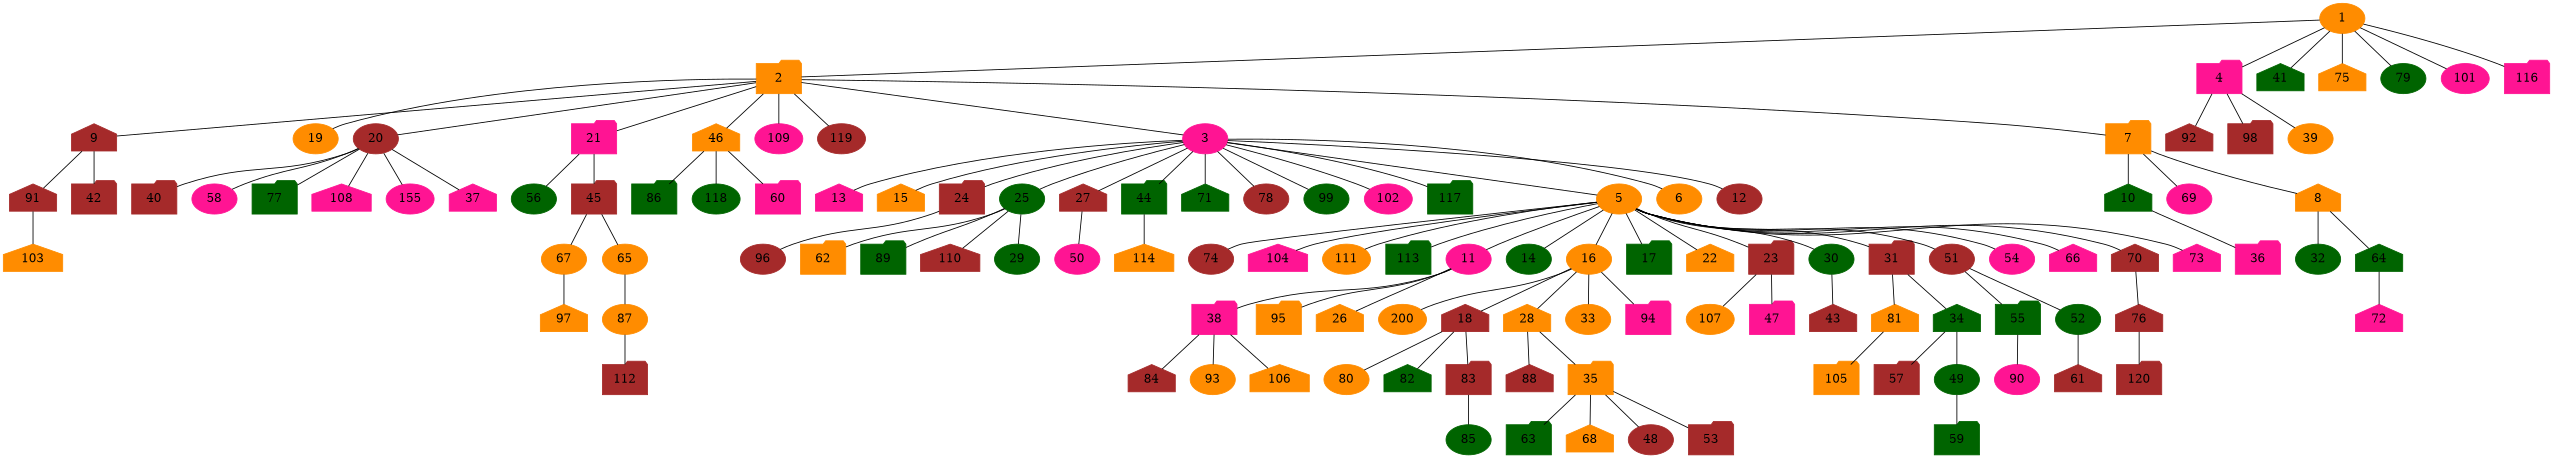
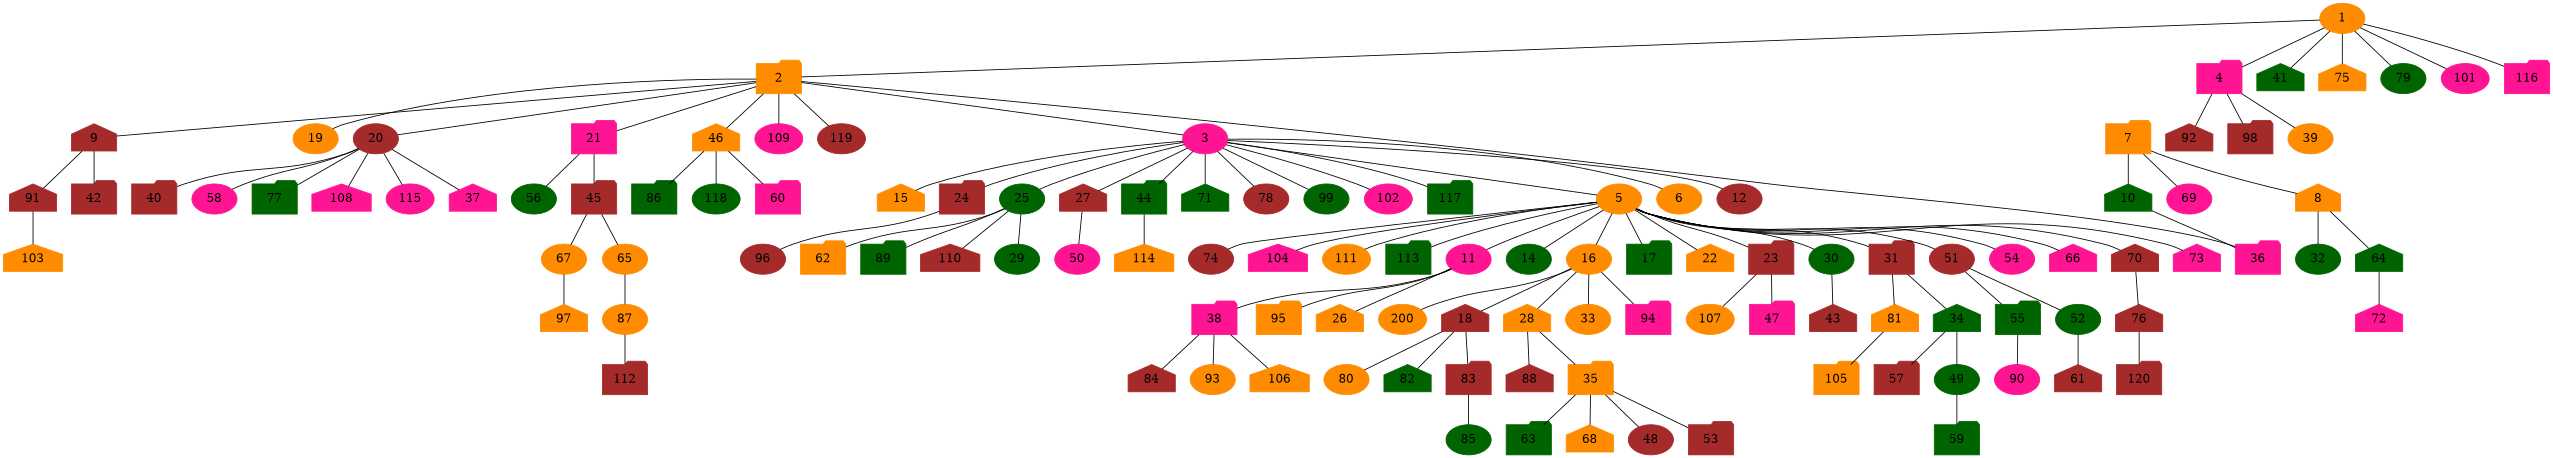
edge "2" -- "7": now "2" -- "36"
node "155": label "155" -> "115"
node "13": removed
